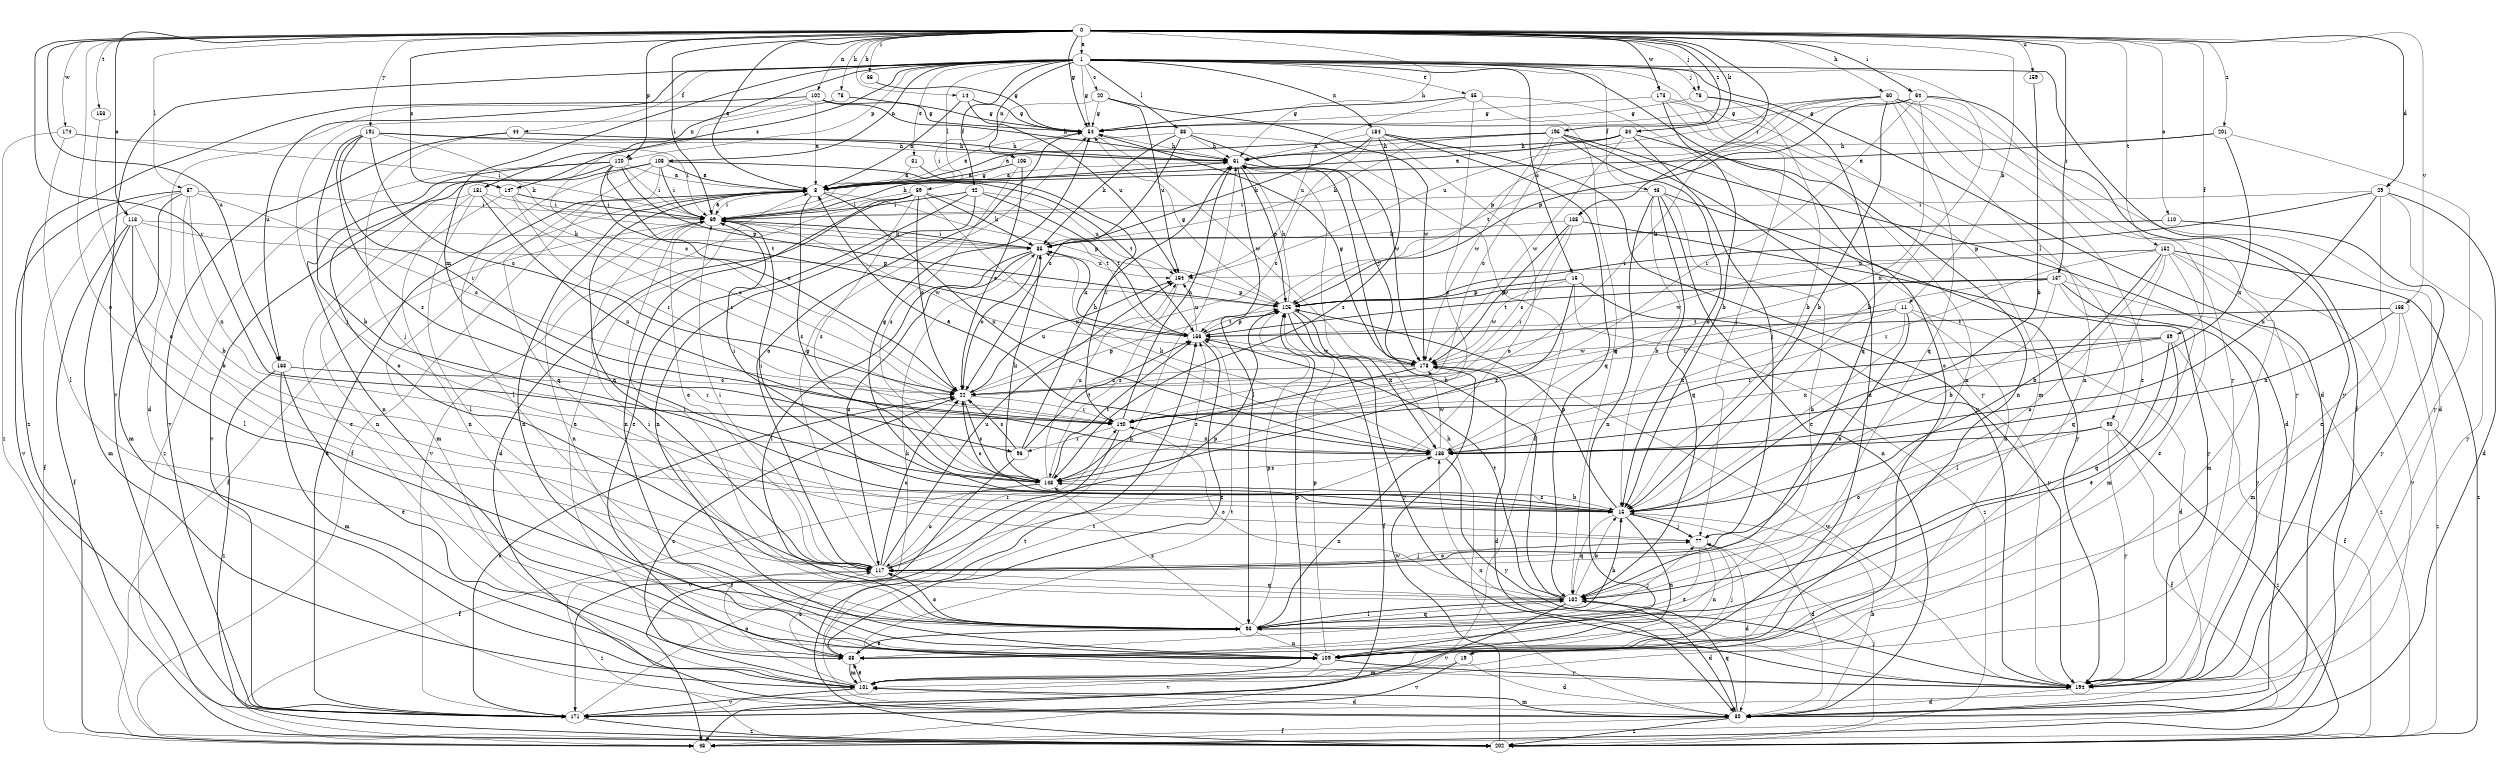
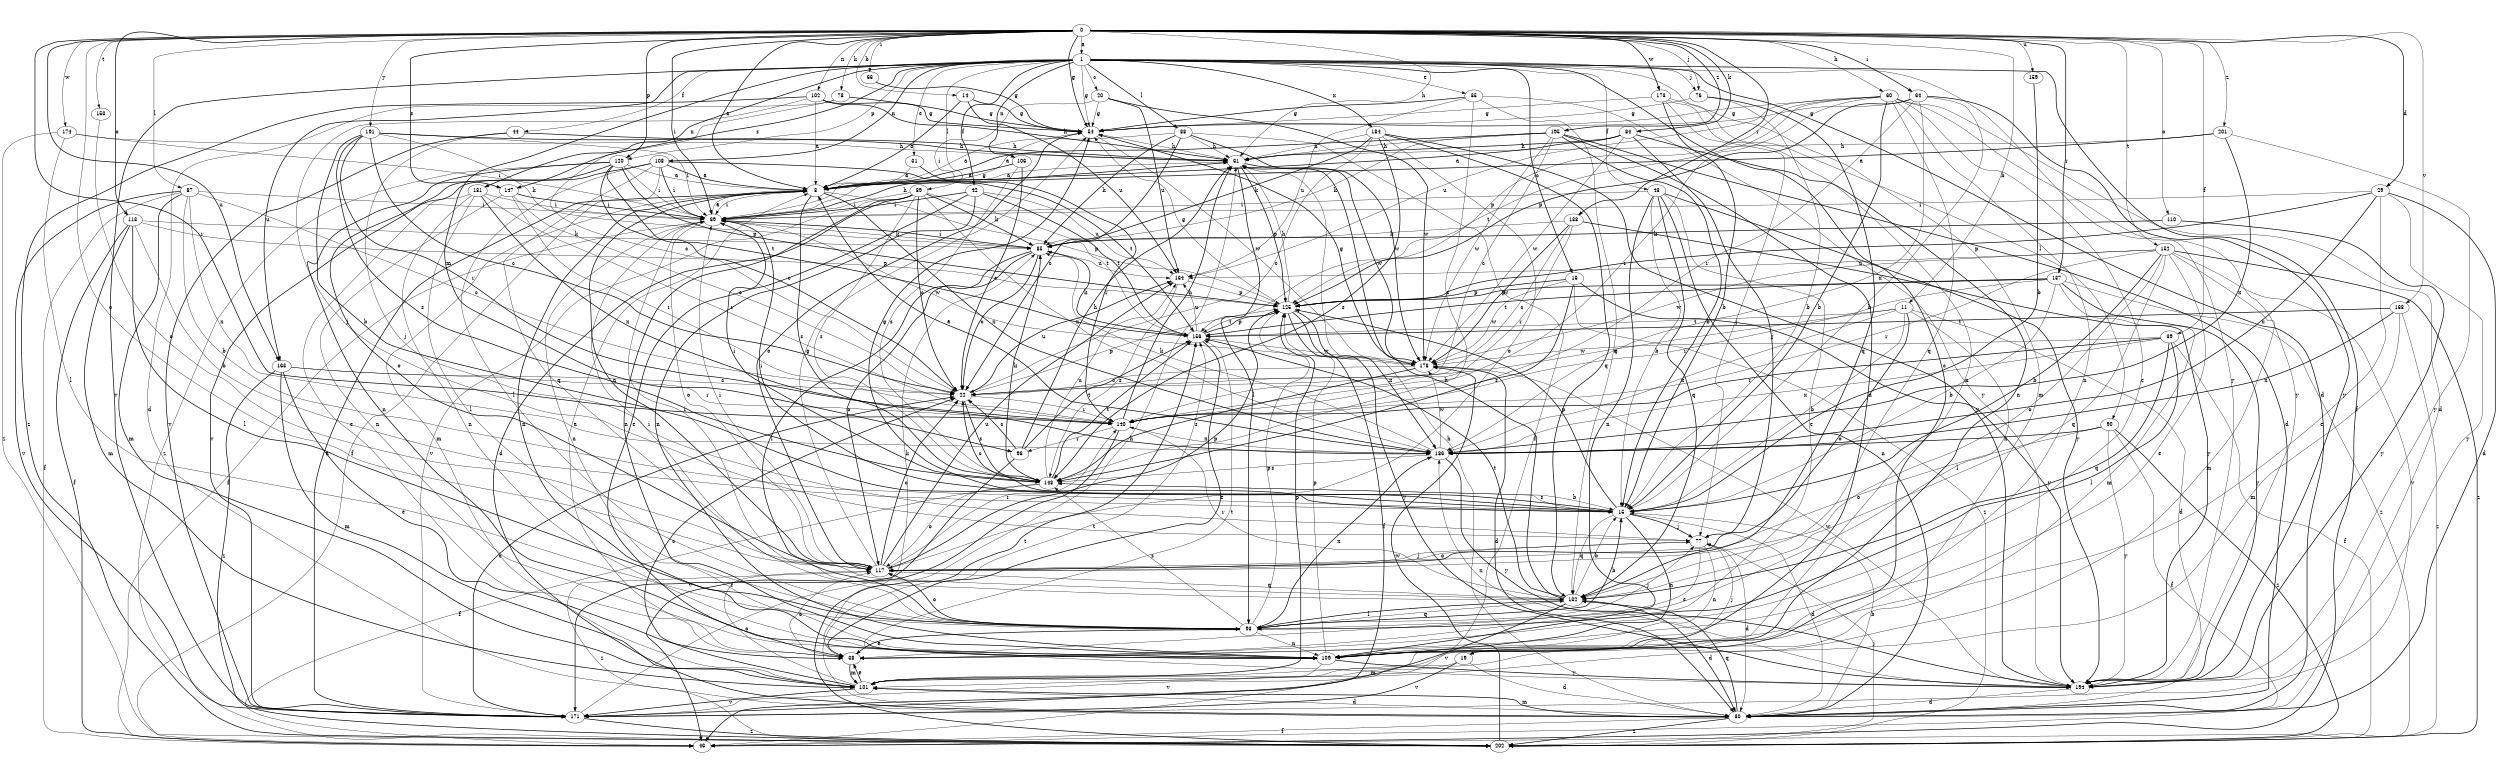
edge "61" -> "178": label "y" -> "w"
edge "39" -> "93": label "e" -> "l"
edge "132" -> "140": label "c" -> "r"
